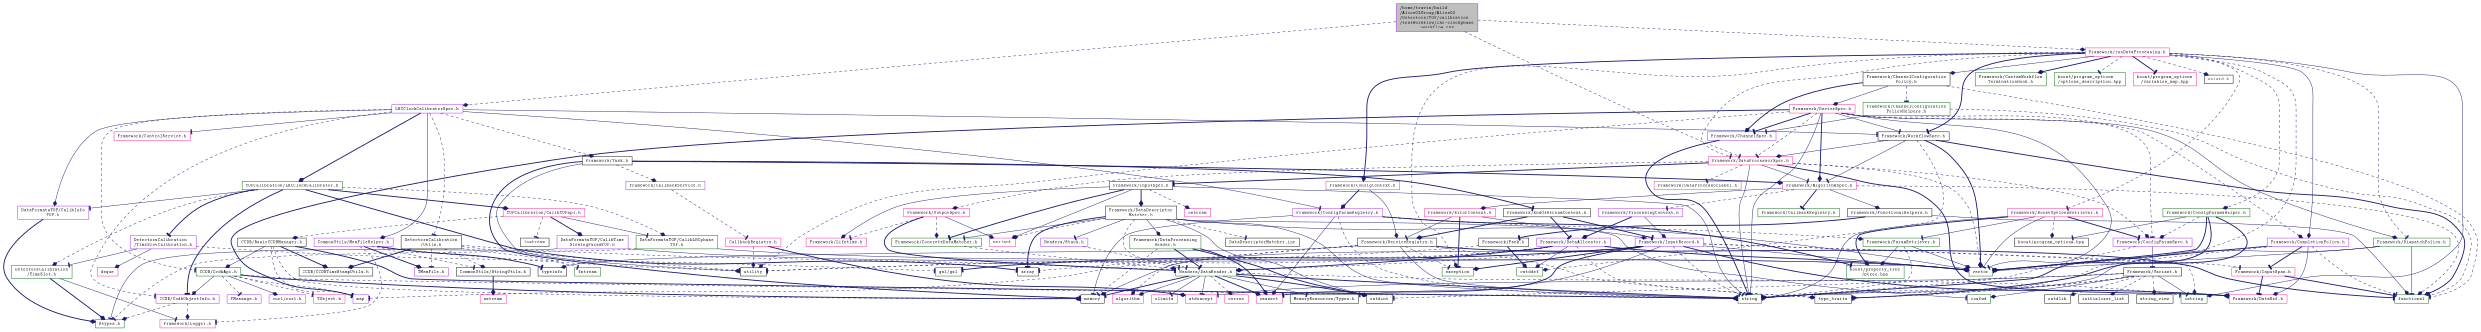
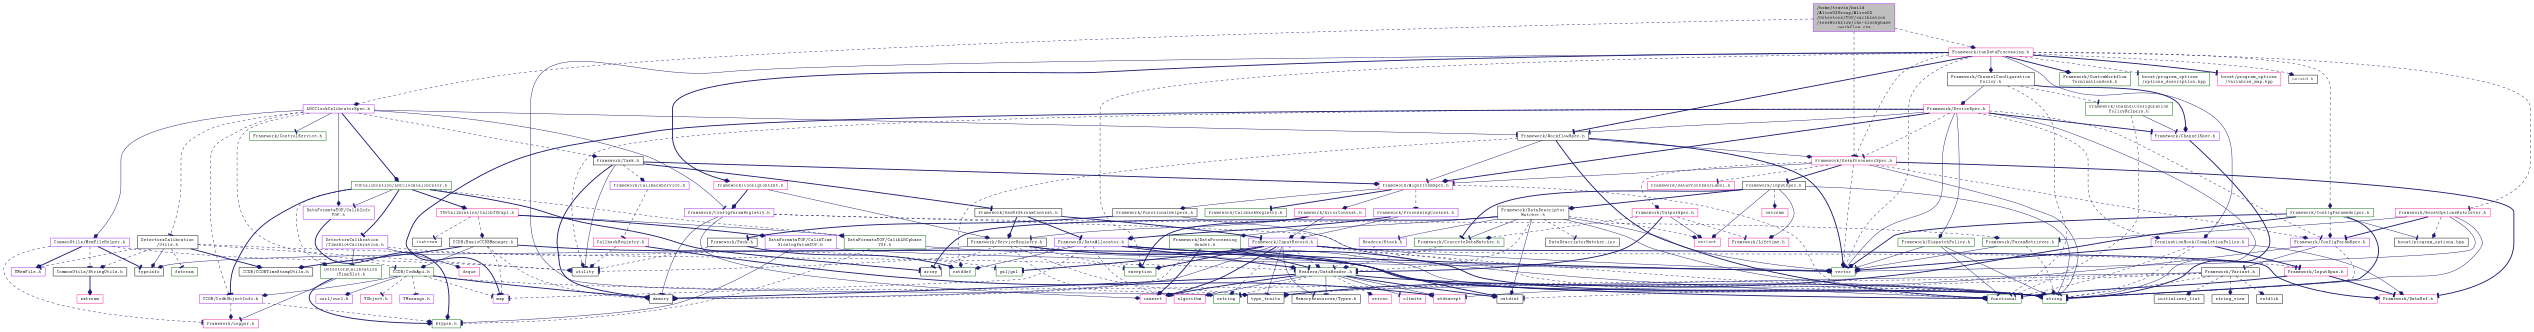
edge "Framework/runDataProcessing.h" -> "Framework/DispatchPolicy.h": removed
node "Framework/ControlService.h": color deeppink -> darkgreen
node "Framework/CompletionPolicy.h": label "Framework/CompletionPolicy.h" -> "TerminationHook/CompletionPolicy.h"
edge "DetectorsCalibration /Utils.h" -> "typeinfo": added
edge "Framework/InputRecord.h" -> "type_traits": added
node "boost/property_tree /ptree.hpp": removed
edge "Framework/InputRecord.h" -> "cassert": arrowhead tee -> diamond
edge "Framework/DataAllocator.h" -> "string": added
edge "Framework/Variant.h" -> "stdexcept": now "Framework/ConfigParamSpec.h" -> "stdexcept"
node "iosfwd": removed
